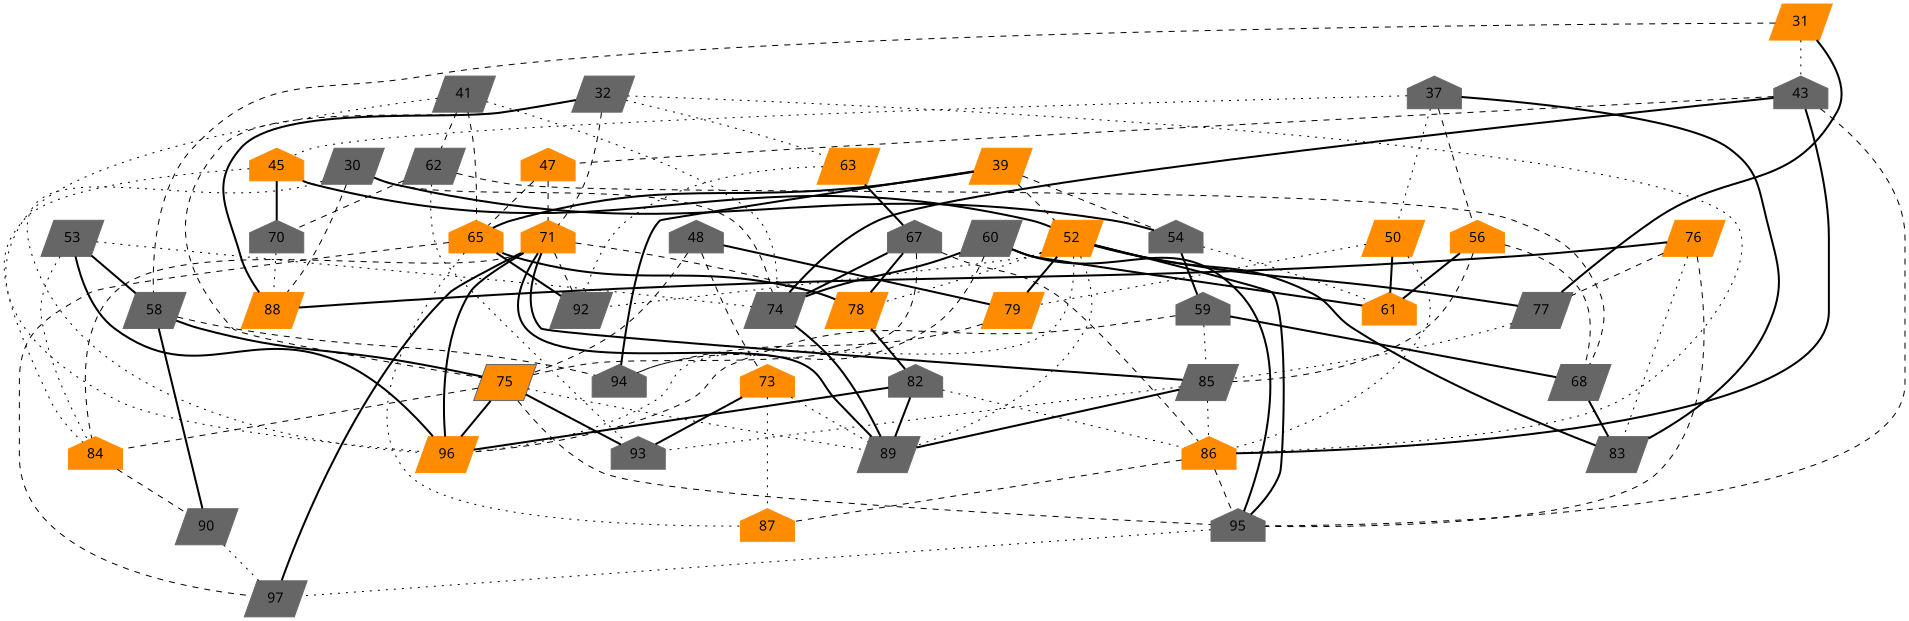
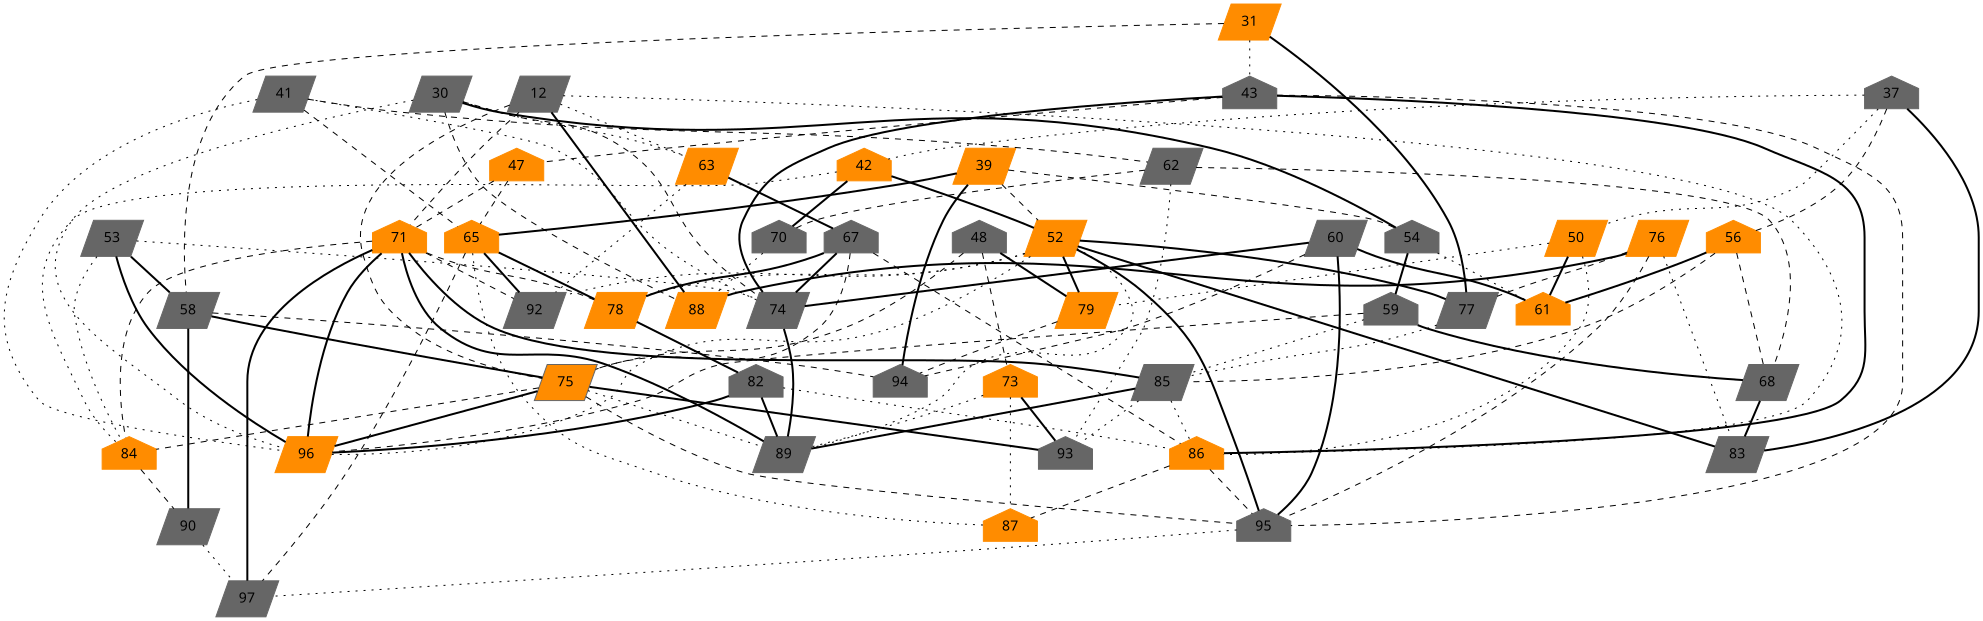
node "32": label "32" -> "12"
edge "30" -- "63": added
node "45": label "45" -> "42"
